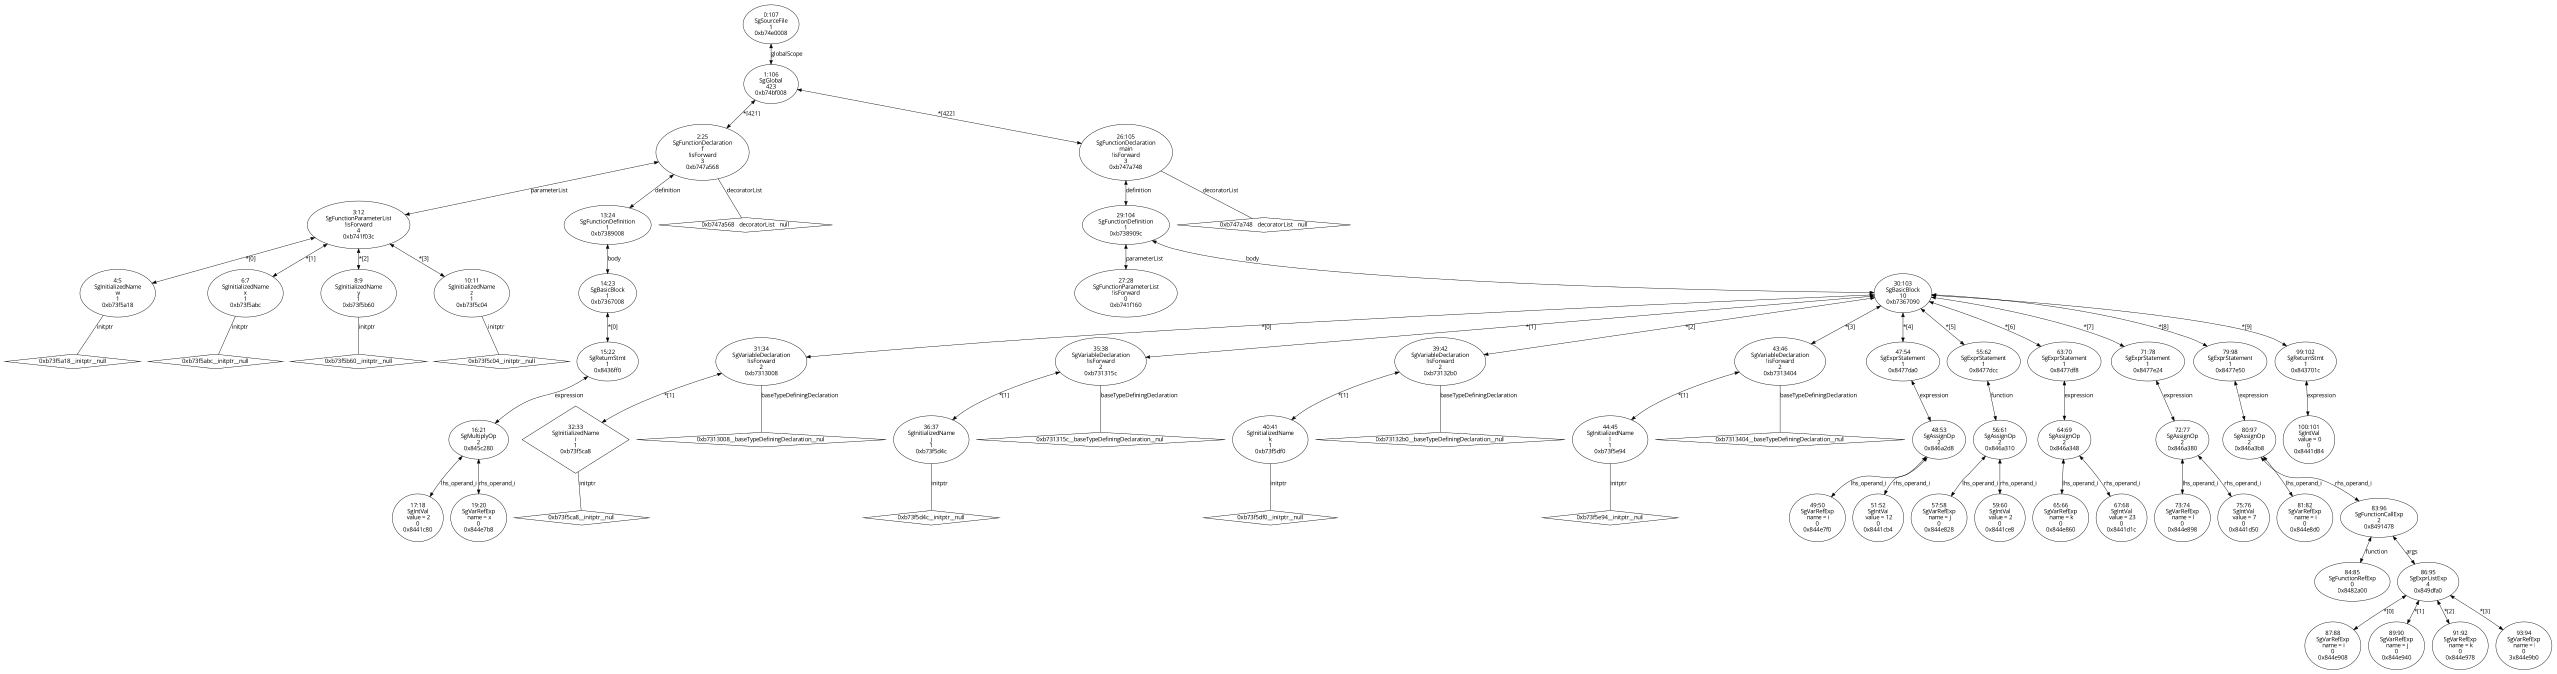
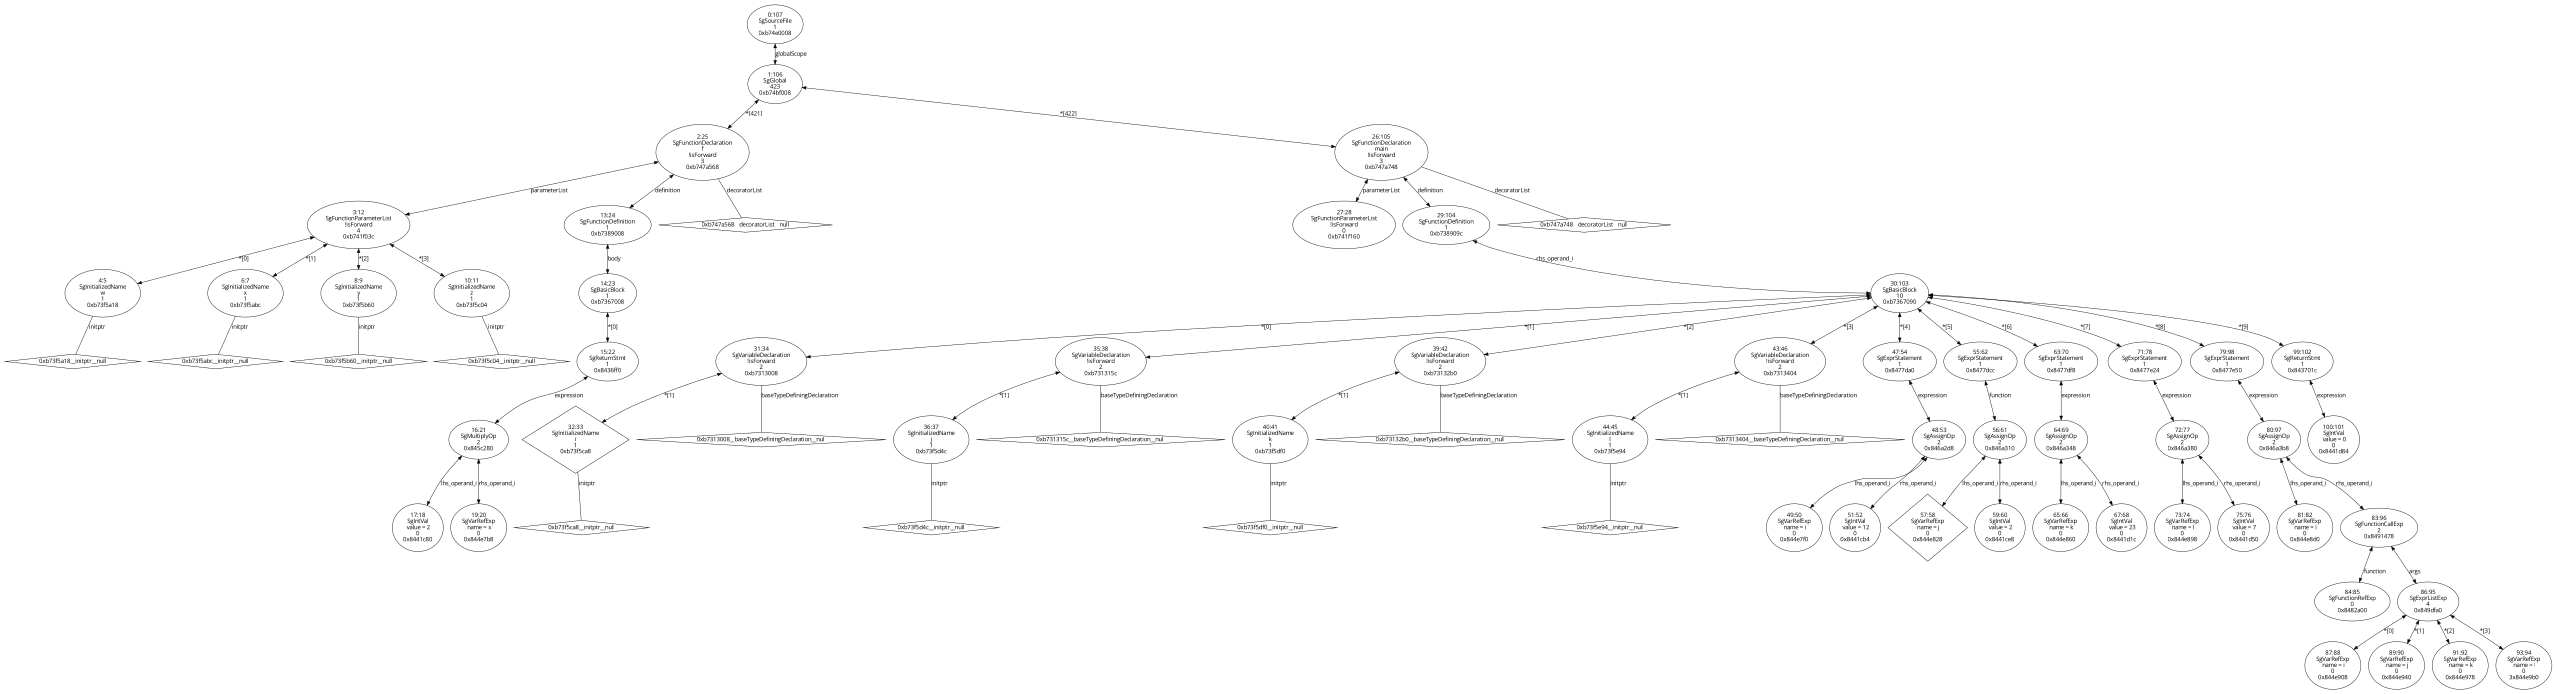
edge "29:104 SgFunctionDefinition 1 0xb738909c" -- "27:28 SgFunctionParameterList !isForward 0 0xb741f160": now "26:105 SgFunctionDeclaration main !isForward 3 0xb747a748" -- "27:28 SgFunctionParameterList !isForward 0 0xb741f160"
edge "29:104 SgFunctionDefinition 1 0xb738909c" -- "30:103 SgBasicBlock 10 0xb7367090": label "body" -> "rhs_operand_i"
node "57:58 SgVarRefExp name = j 0 0x844e828": shape ellipse -> diamond
